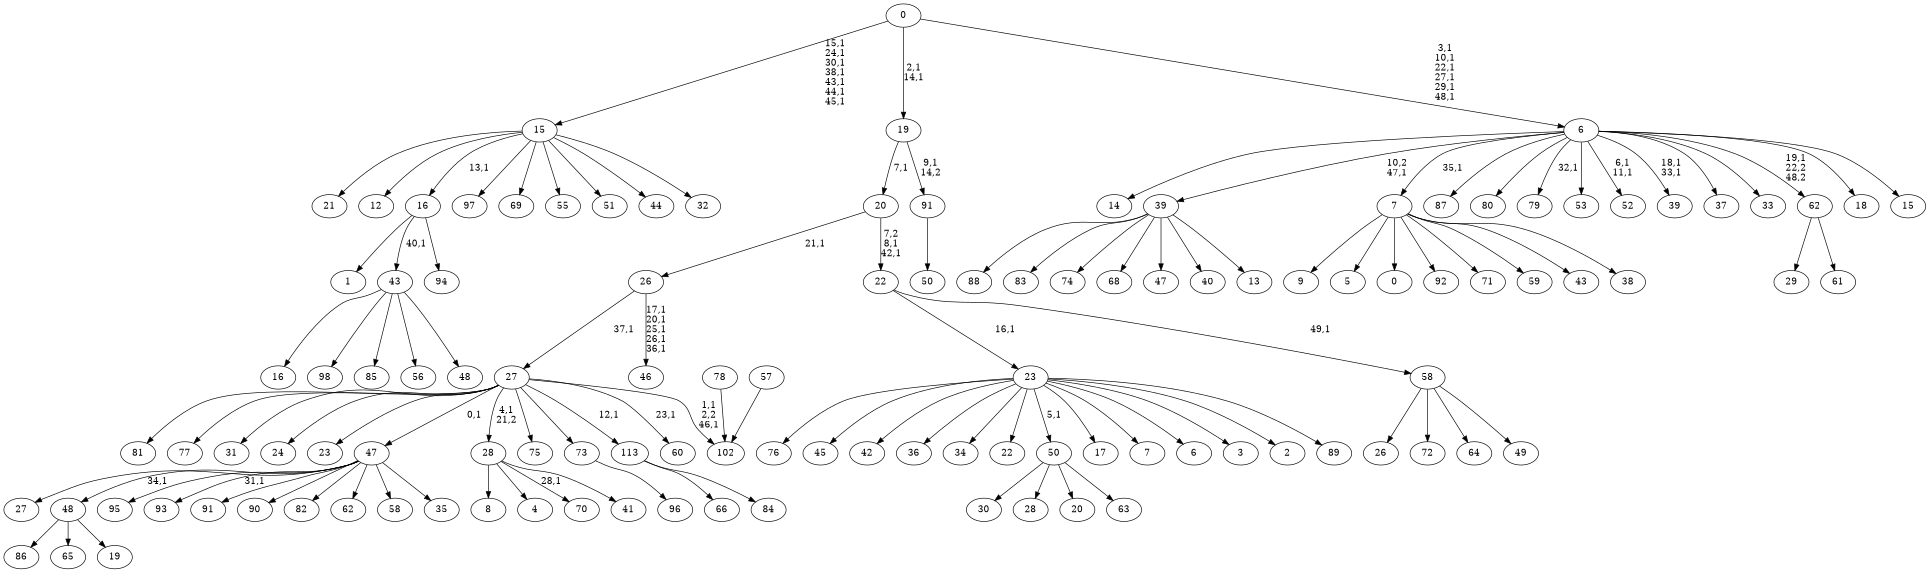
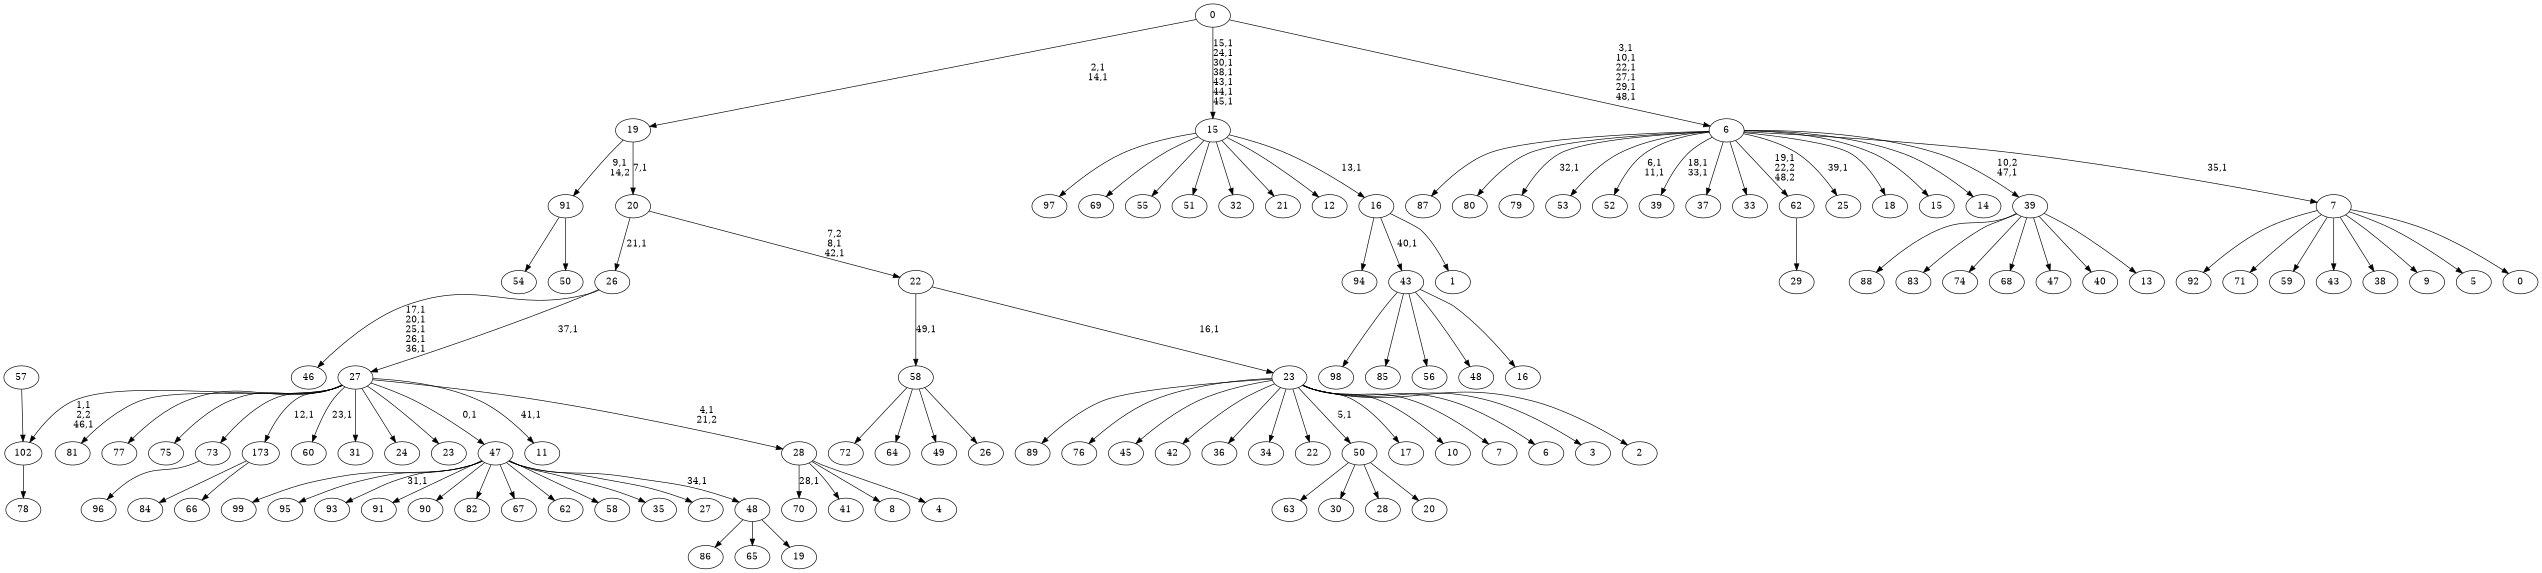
node "44": removed
node "25": added
node "54": added
node "61": removed
edge "78" -> "102": reversed
node "11": added
node "113": label "113" -> "173"
node "10": added
node "99": added
node "67": added
